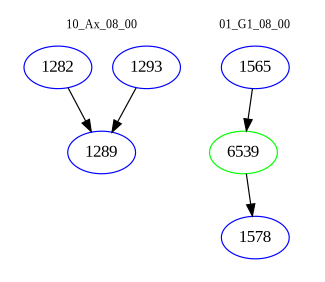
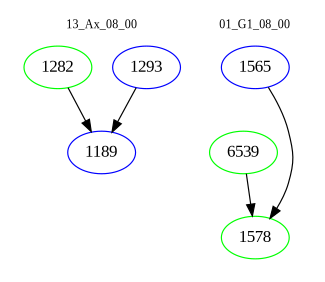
cluster "10_Ax_08_00": label "10_Ax_08_00" -> "13_Ax_08_00"
node "1282": color blue -> green
edge "1565" -> "6539": now "1565" -> "1578"
node "1289": label "1289" -> "1189"
node "1578": color blue -> green
